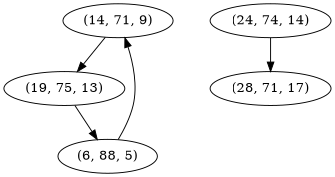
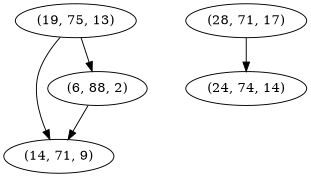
edge "(24, 74, 14)" -> "(28, 71, 17)": reversed
edge "(14, 71, 9)" -> "(19, 75, 13)": reversed
node "(6, 88, 5)": label "(6, 88, 5)" -> "(6, 88, 2)"
